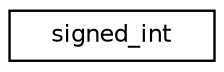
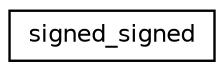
node "signed_int": label "signed_int" -> "signed_signed"
